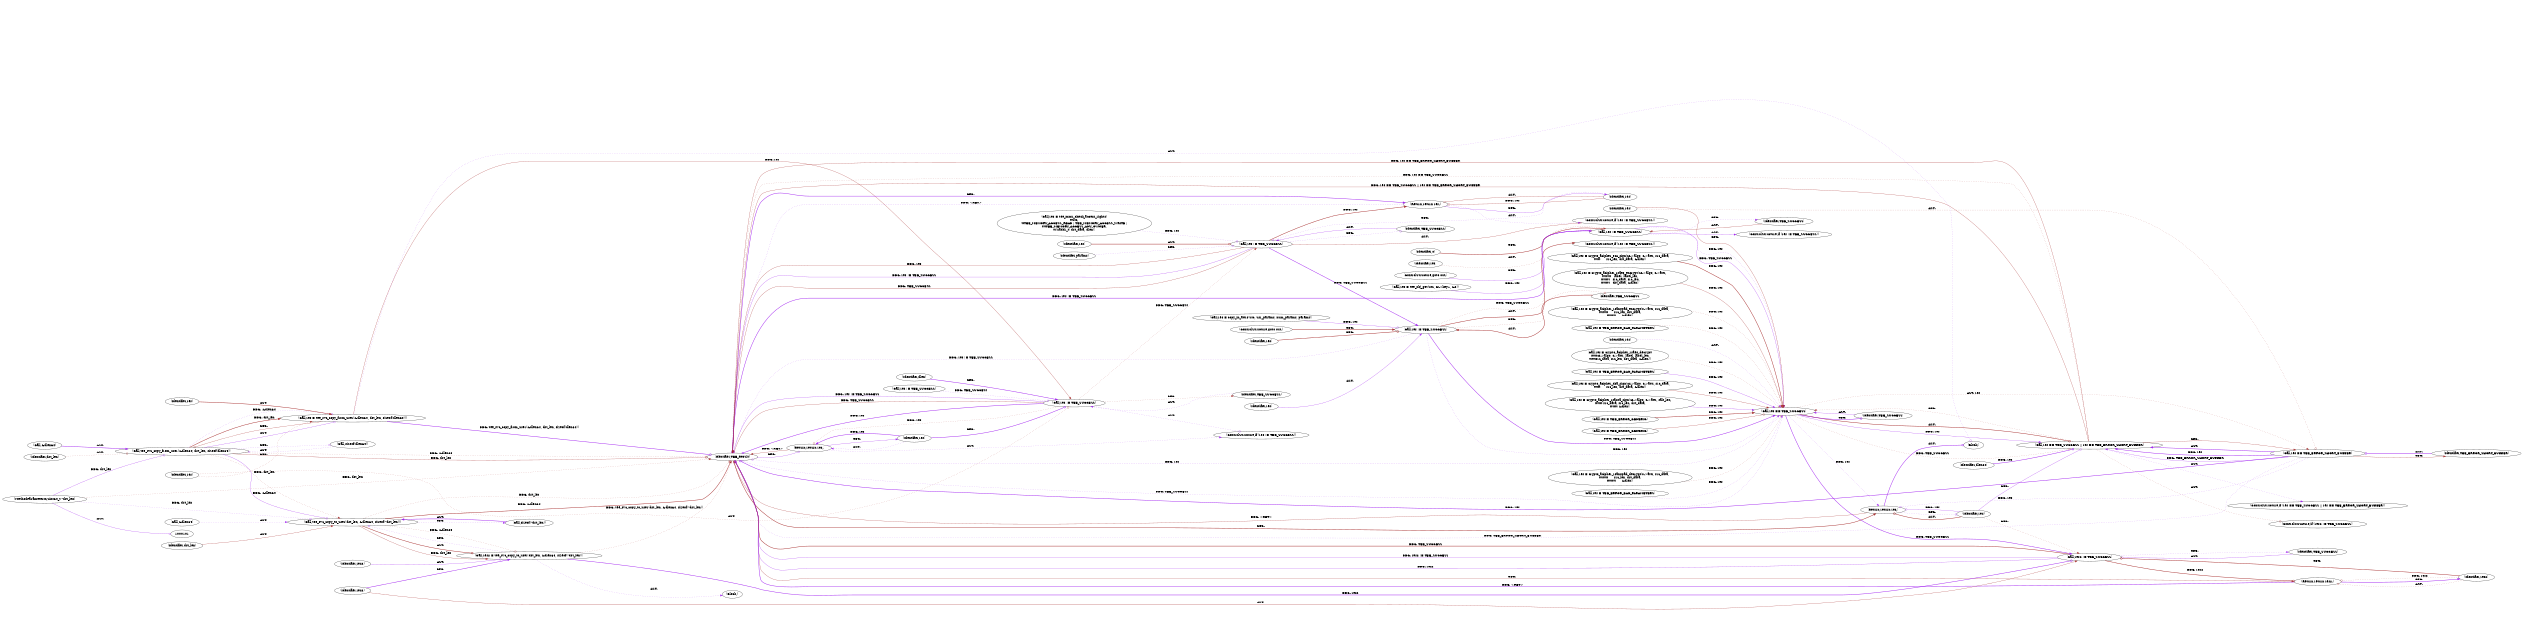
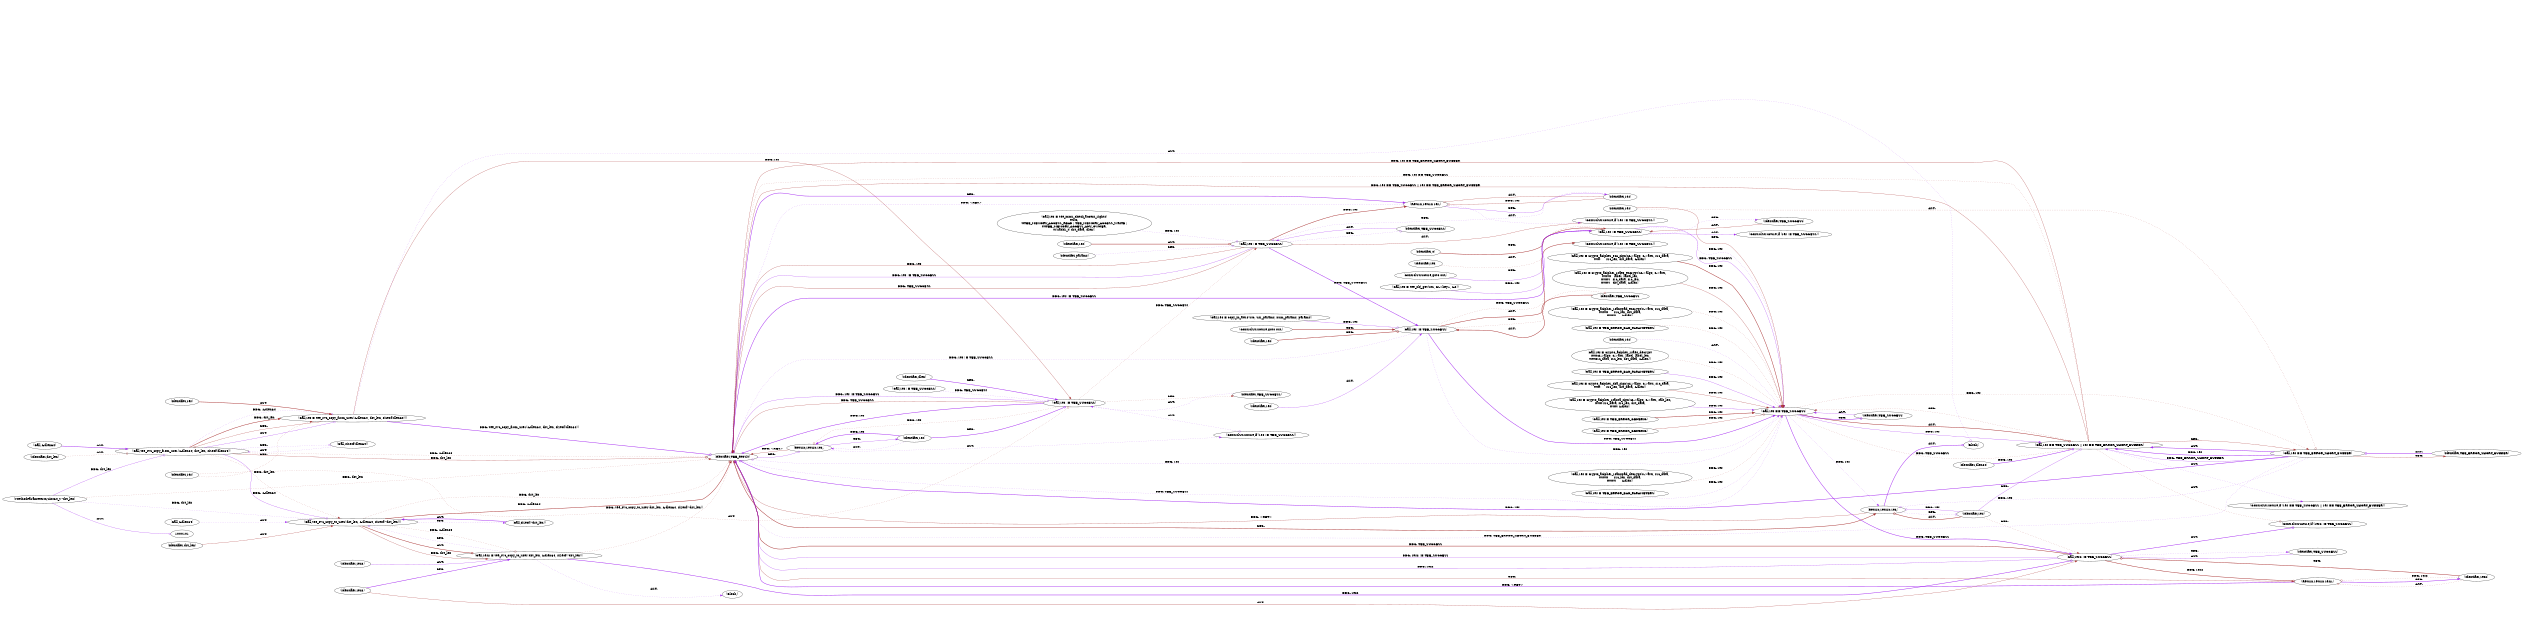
edge "(Call,res == TEE_SUCCESS)" -> "(Call,res == TEE_ERROR_SHORT_BUFFER)": label "AST: res" -> "DDG: res"
edge "(Call,res2 != TEE_SUCCESS)" -> "(ControlStructure,if (res2 != TEE_SUCCESS))": added, label "AST:"
